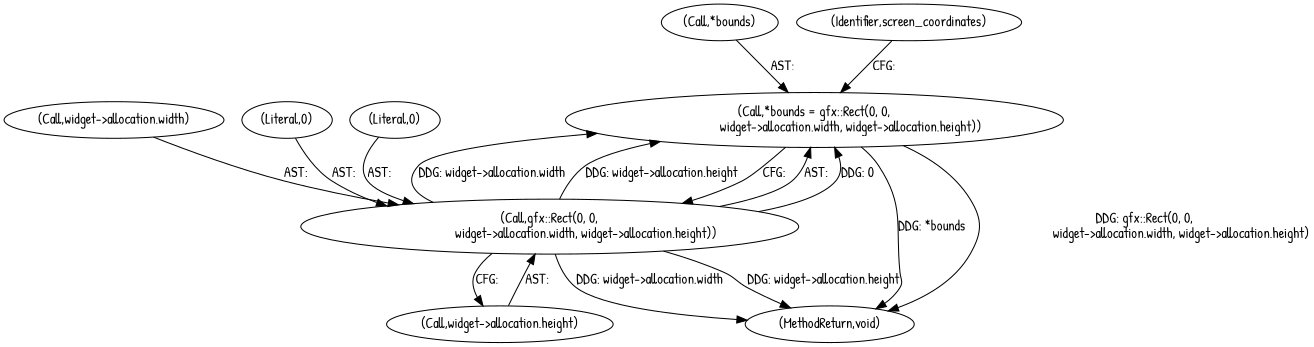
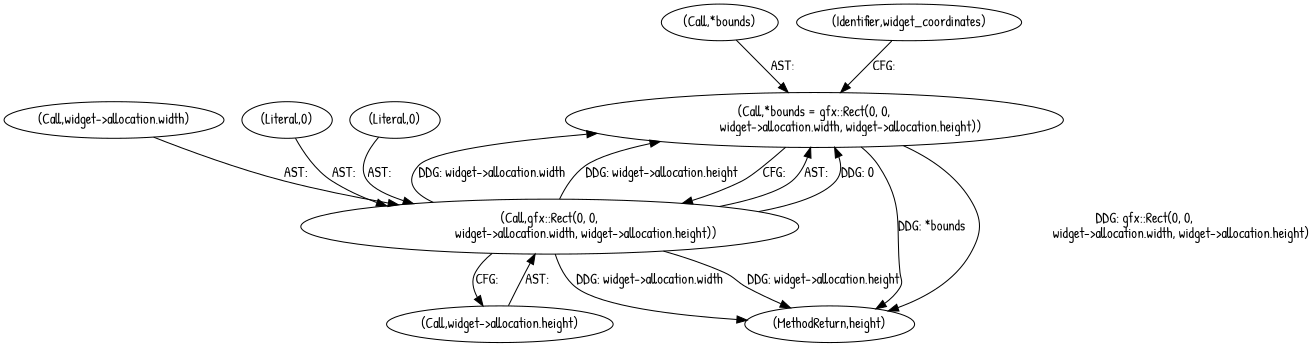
node "(Identifier,screen_coordinates)": label "(Identifier,screen_coordinates)" -> "(Identifier,widget_coordinates)"
node "(MethodReturn,void)": label "(MethodReturn,void)" -> "(MethodReturn,height)"
